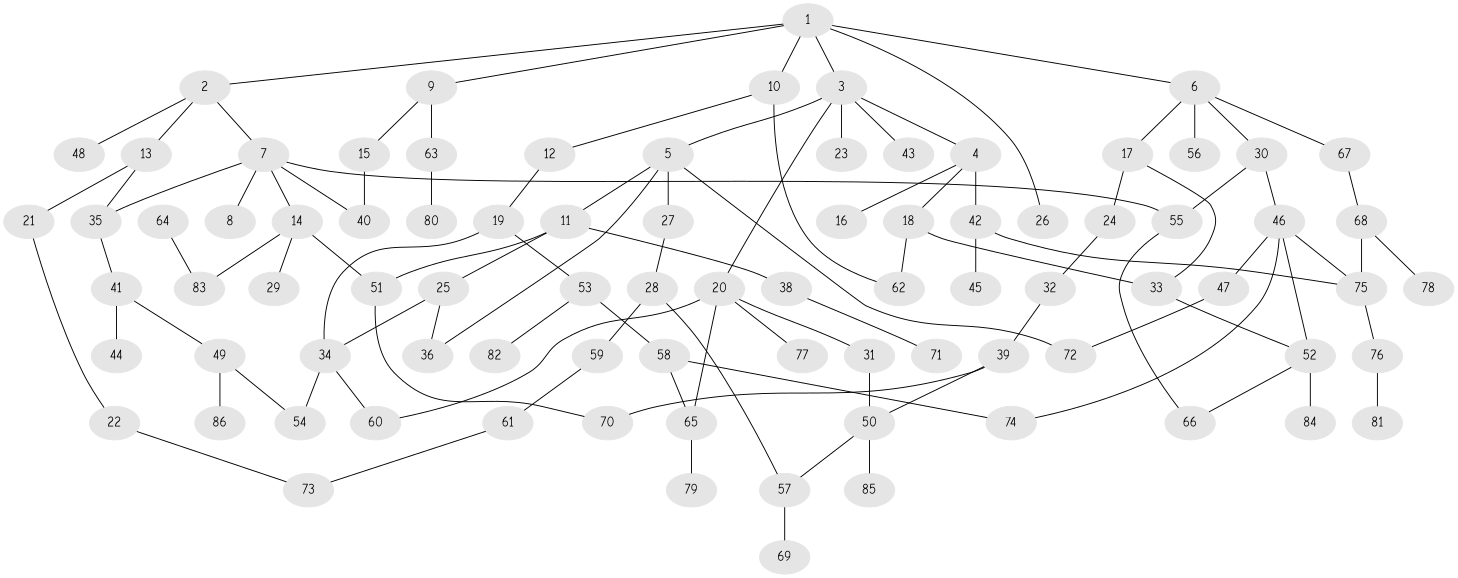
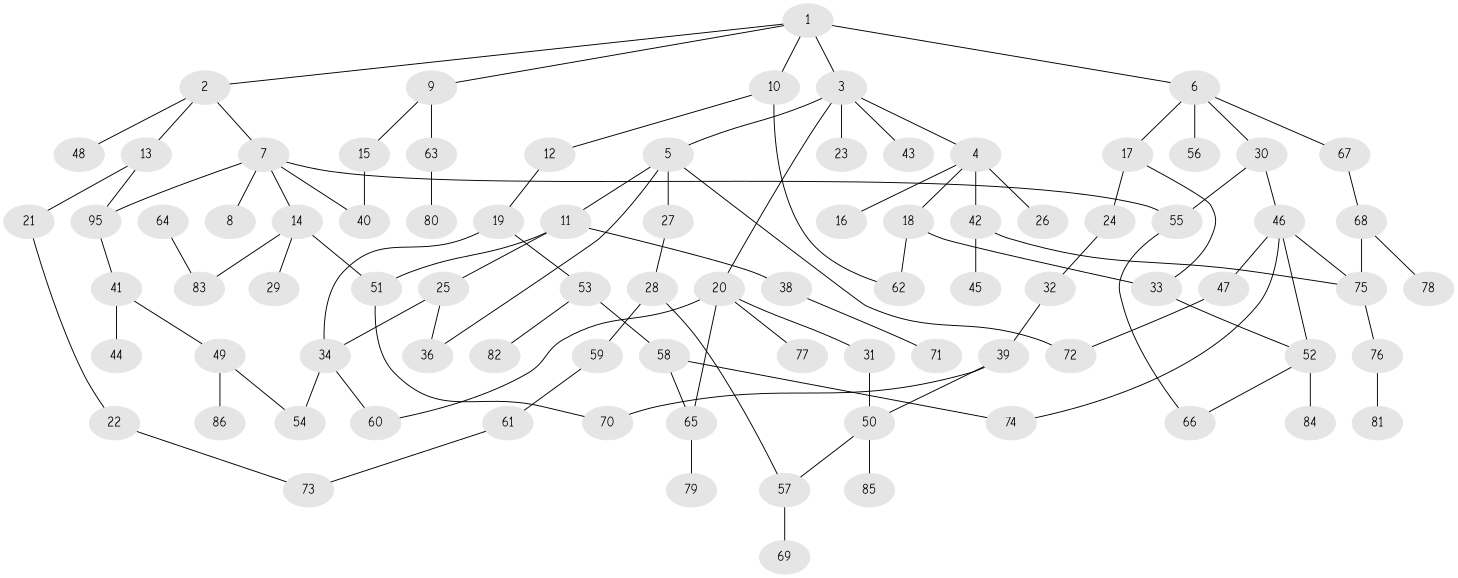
edge "1" -- "26": now "4" -- "26"
node "35": label "35" -> "95"
